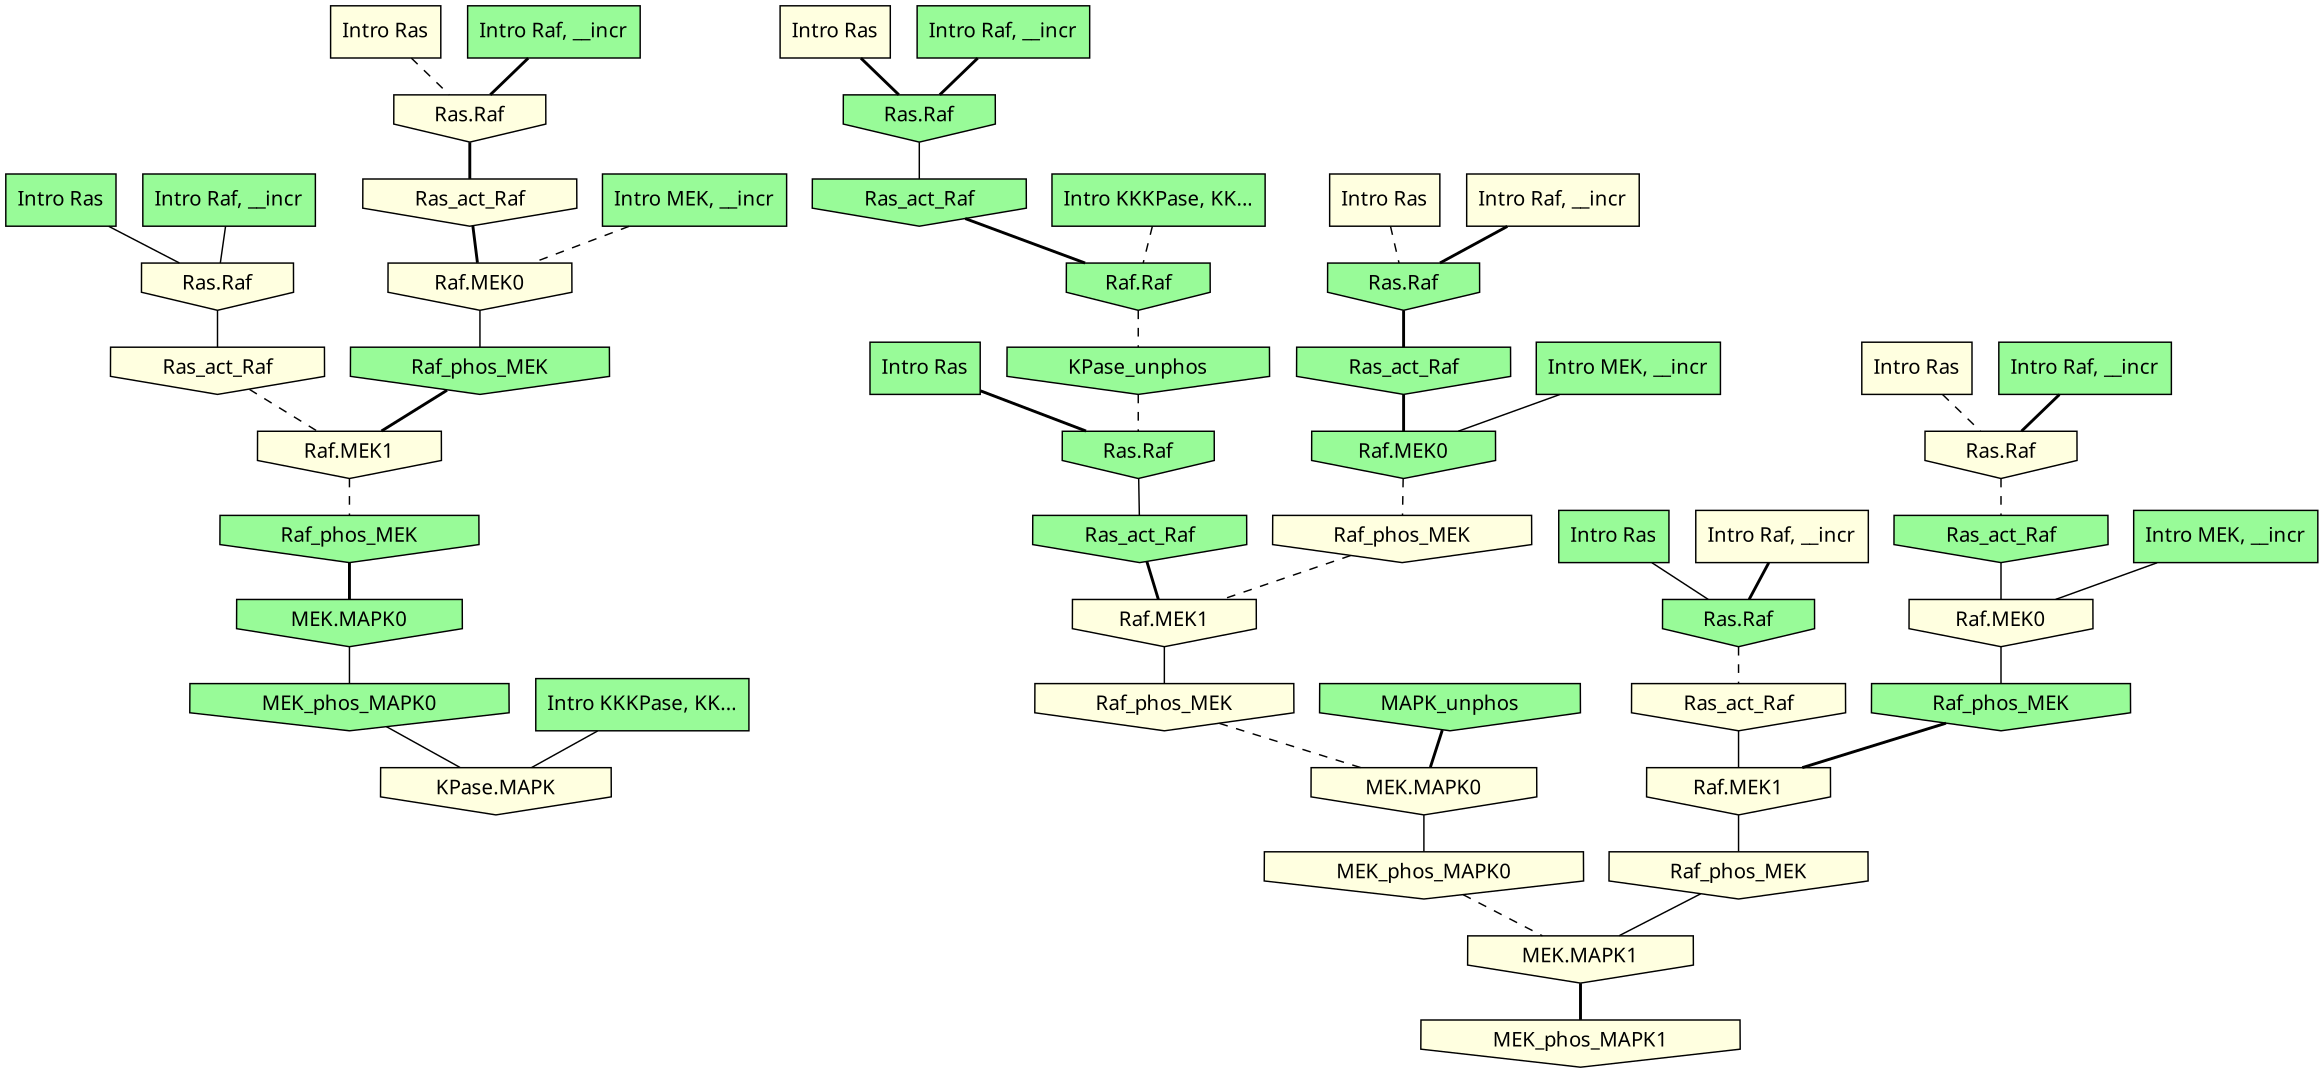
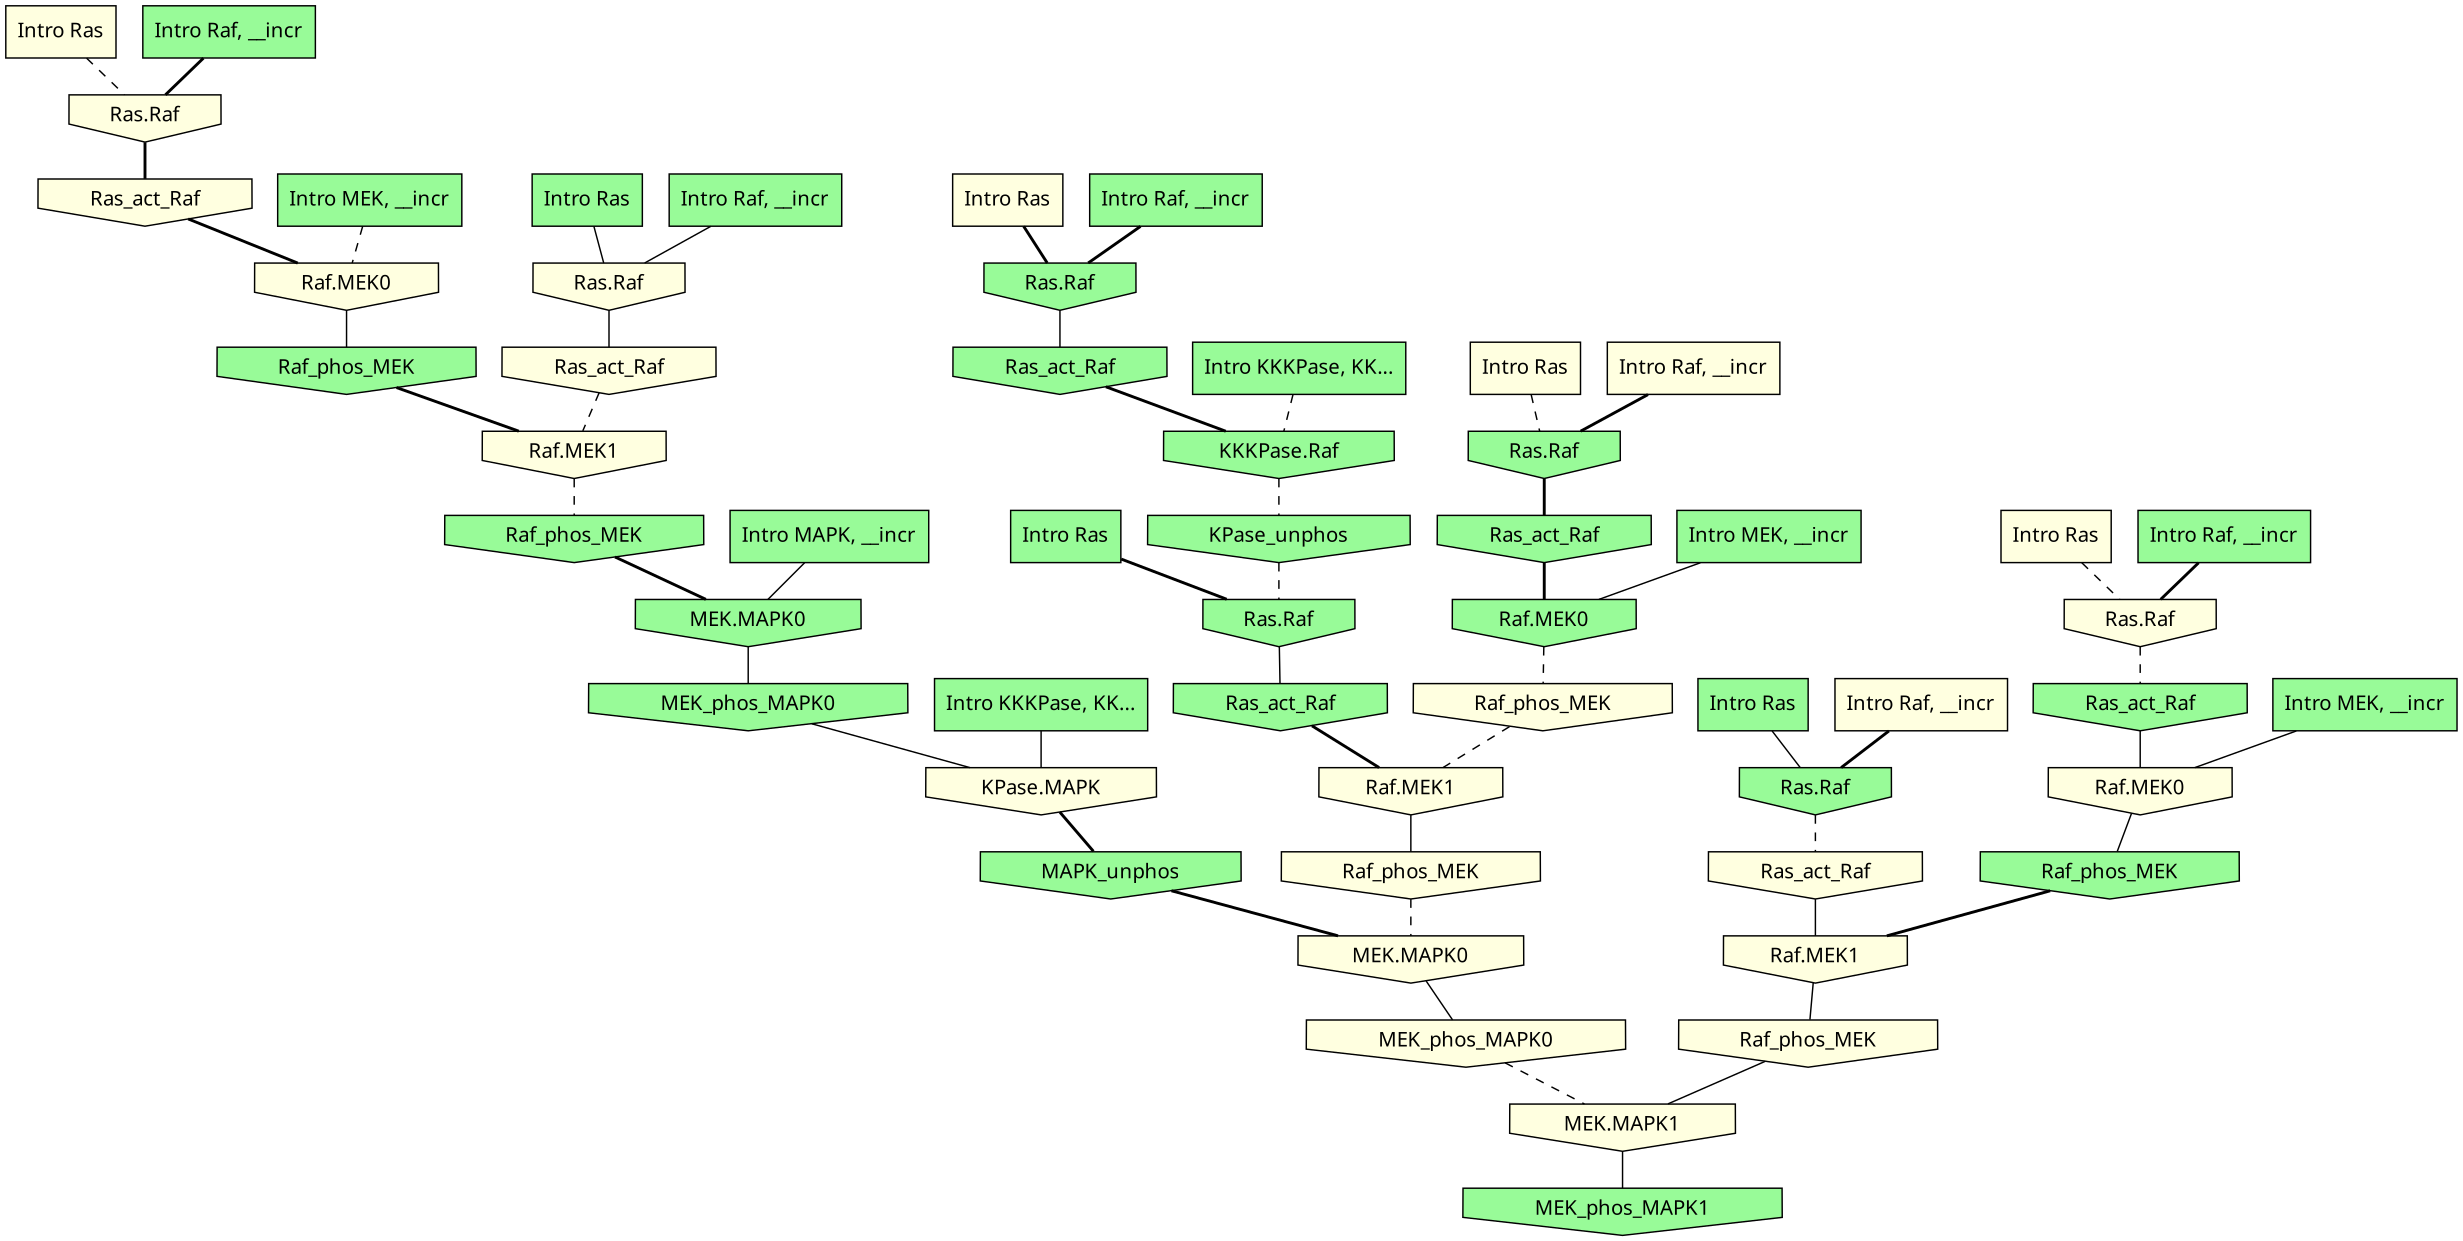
node "Raf.Raf": label "Raf.Raf" -> "KKKPase.Raf"
node "Intro MAPK, __incr": added
edge "KPase.MAPK" -- "MAPK_unphos": added
edge "MEK.MAPK1" -- "MEK_phos_MAPK1": style bold -> solid
node "MEK_phos_MAPK1": fillcolor lightyellow -> palegreen
